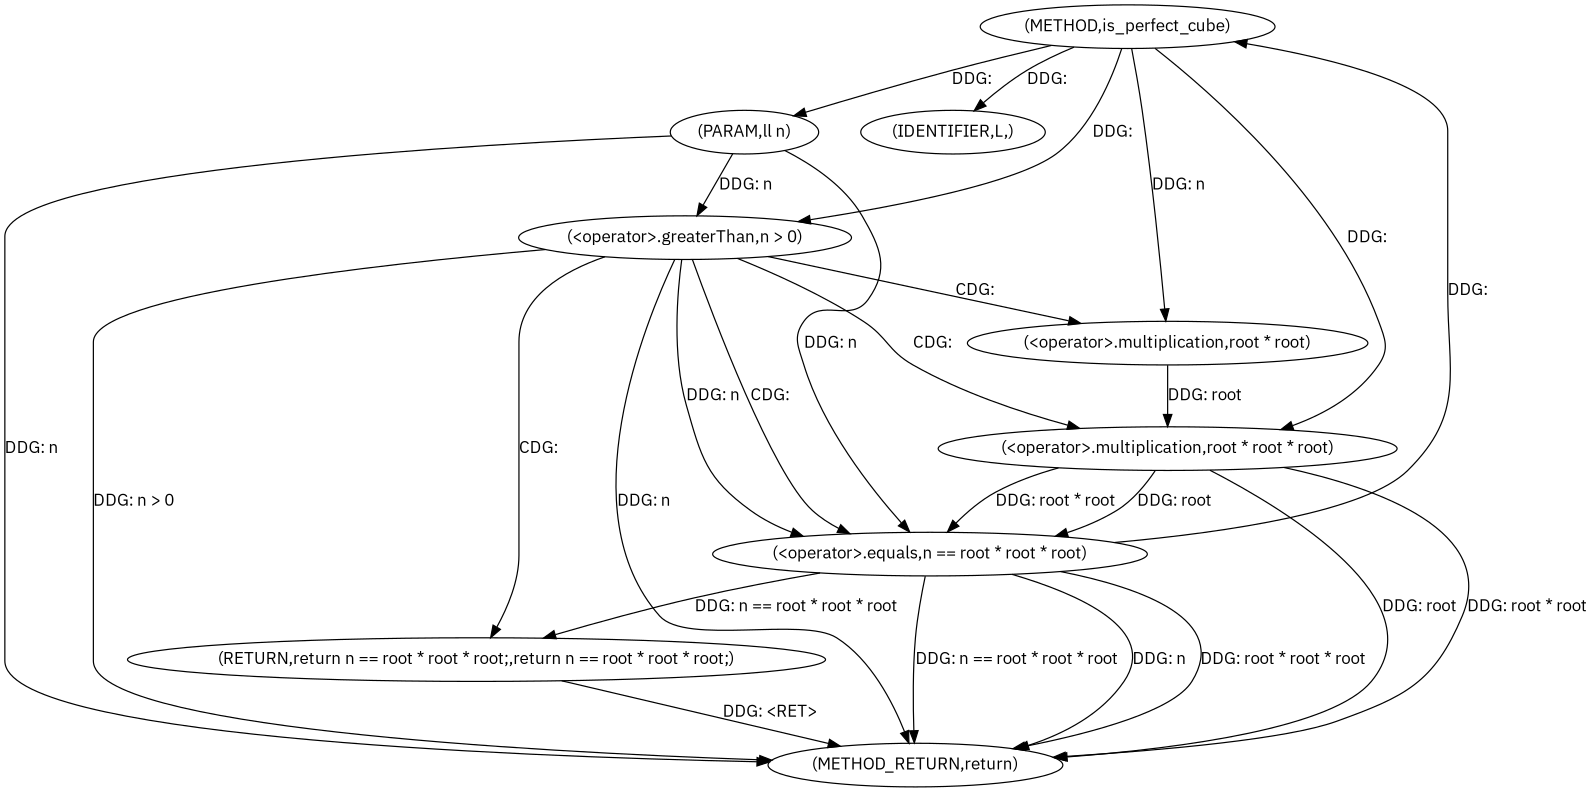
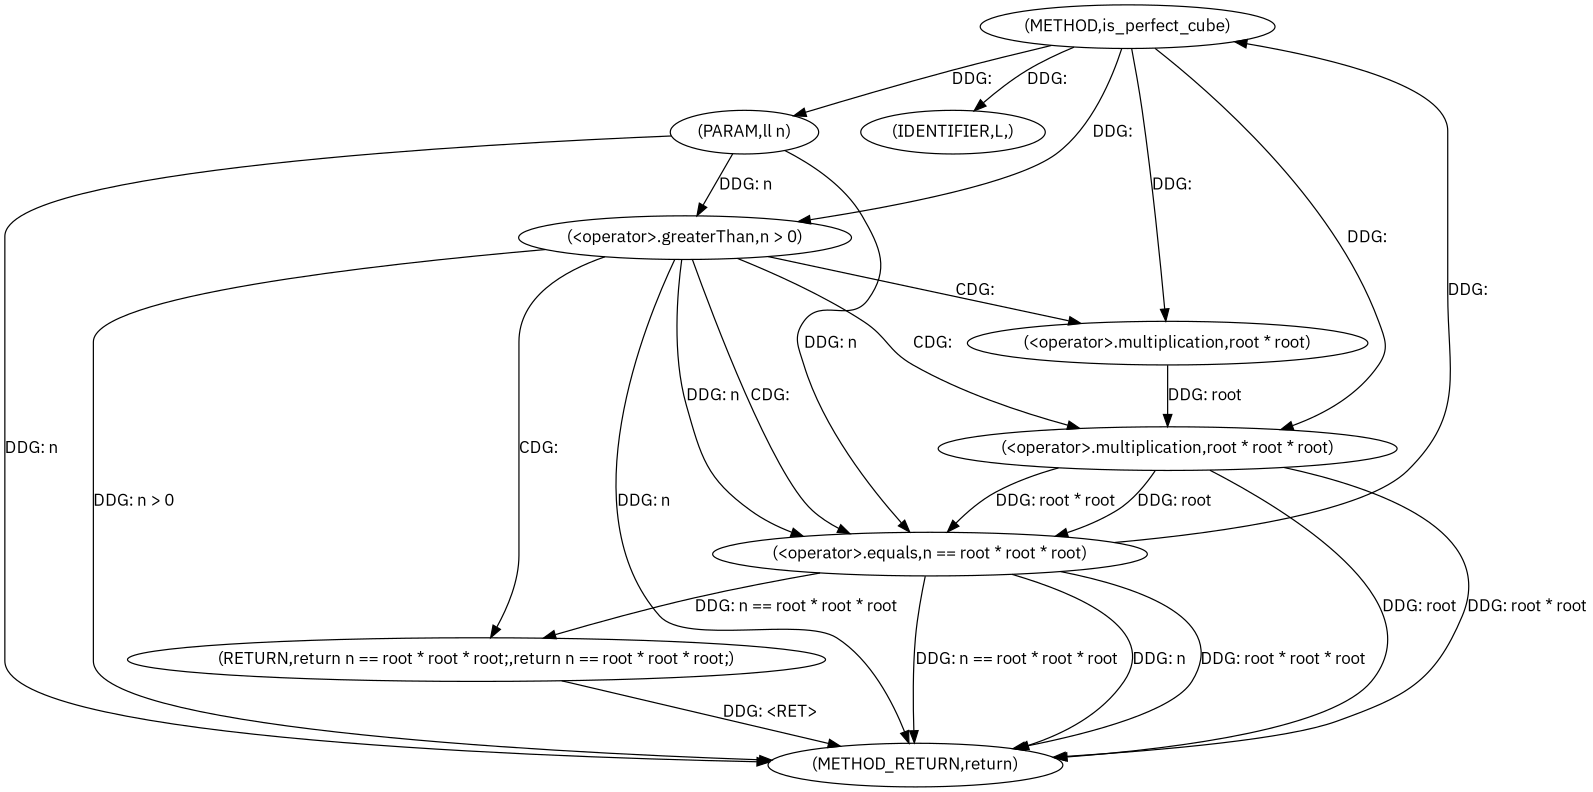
edge "(METHOD,is_perfect_cube)" -> "(<operator>.multiplication,root * root)": label "DDG: n" -> "DDG: "
